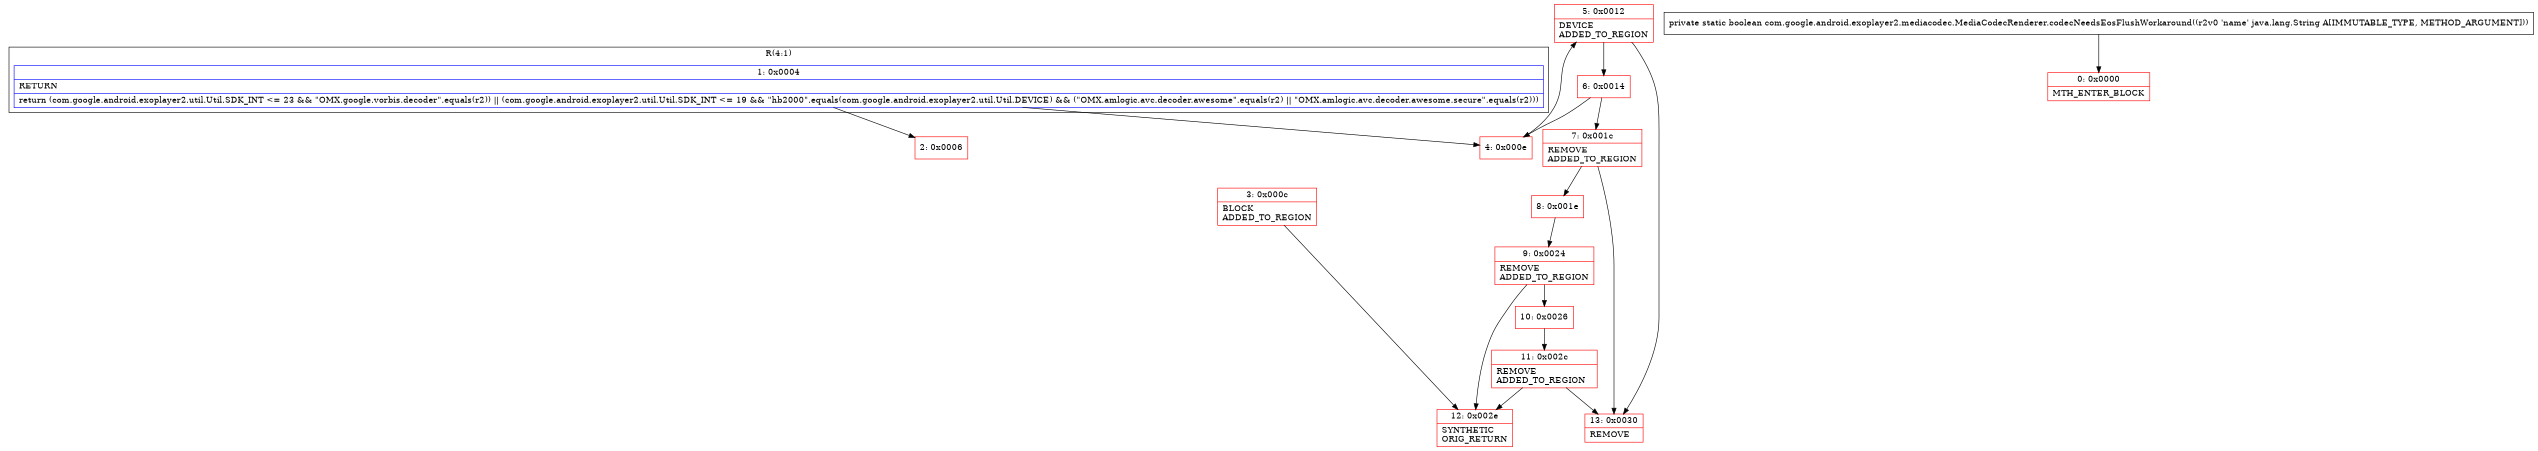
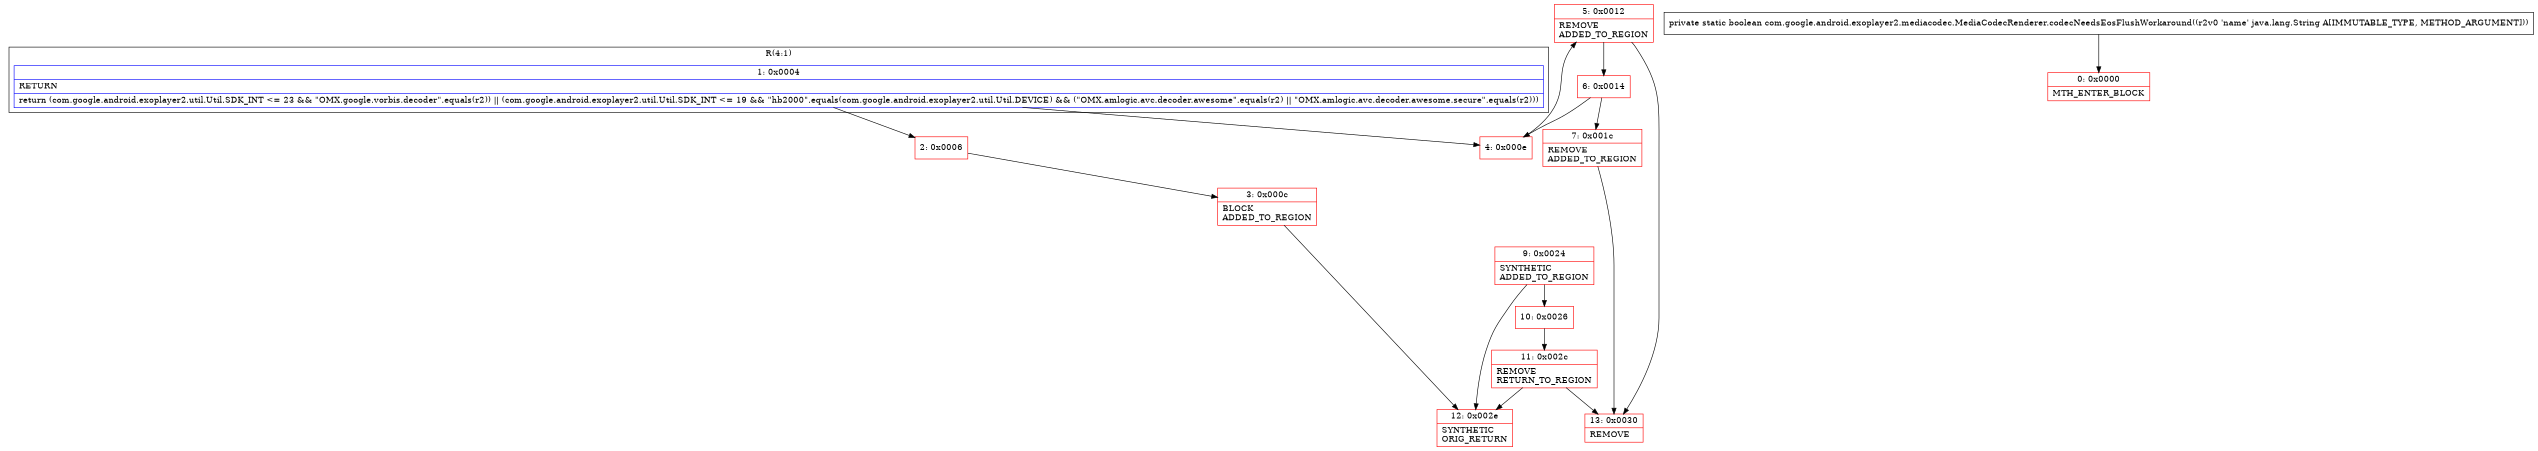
node "5: 0x0012": text "DEVICE" -> "REMOVE"
edge "2: 0x0006" -> "3: 0x000c": added
node "8: 0x001e": removed
node "9: 0x0024": text "REMOVE" -> "SYNTHETIC"
node "11: 0x002c": text "ADDED_TO_REGION" -> "RETURN_TO_REGION"
